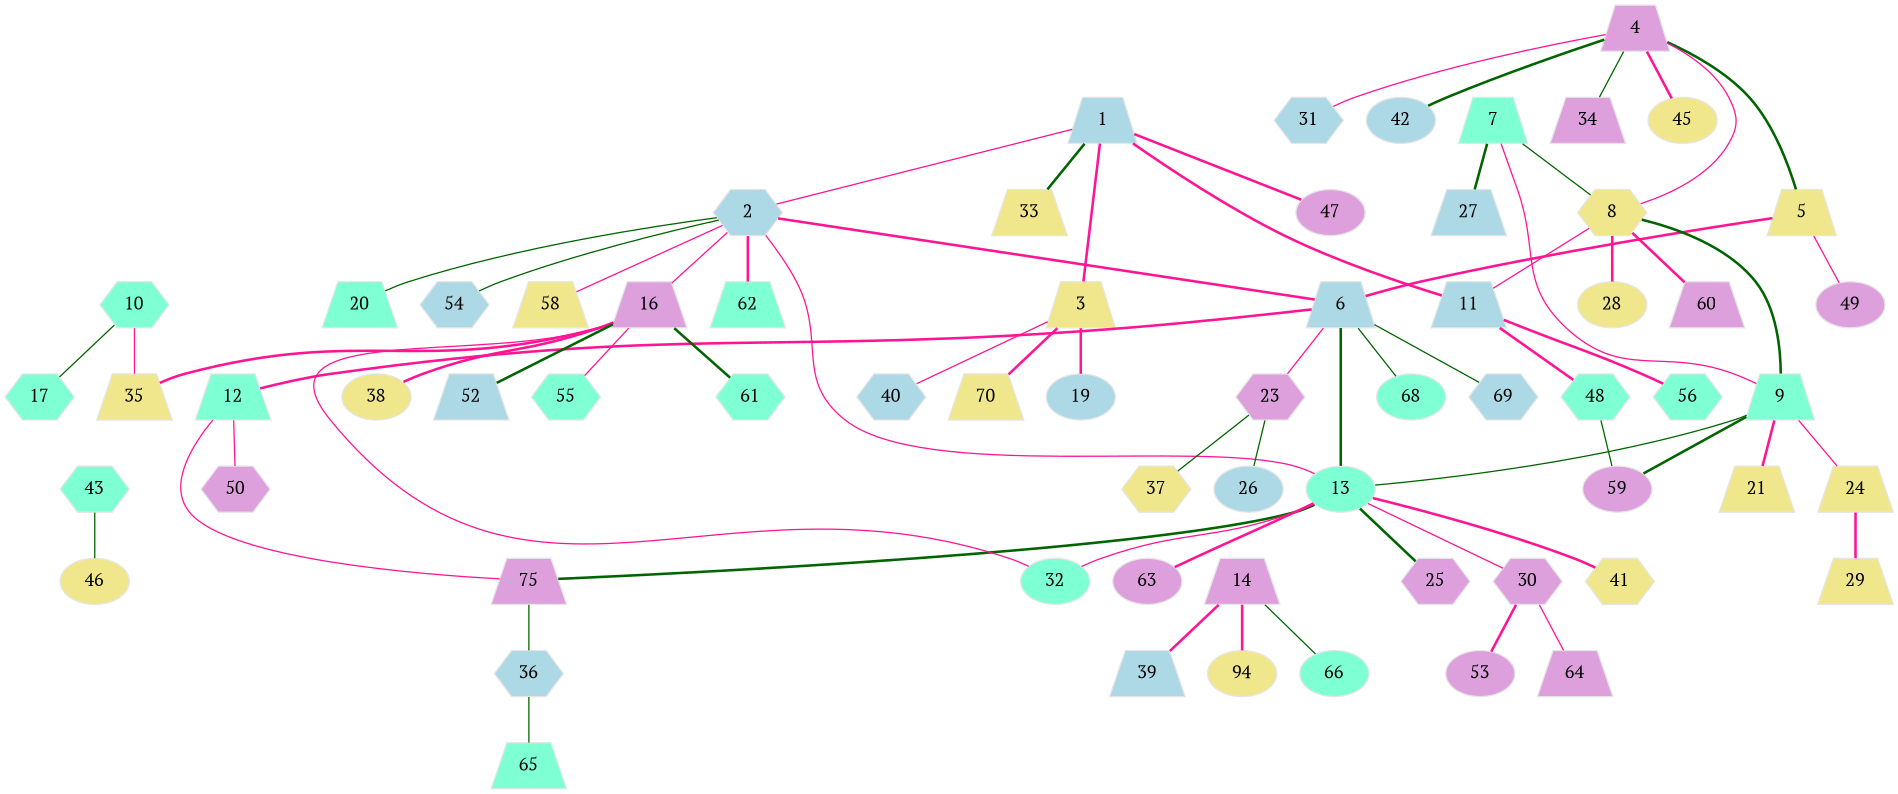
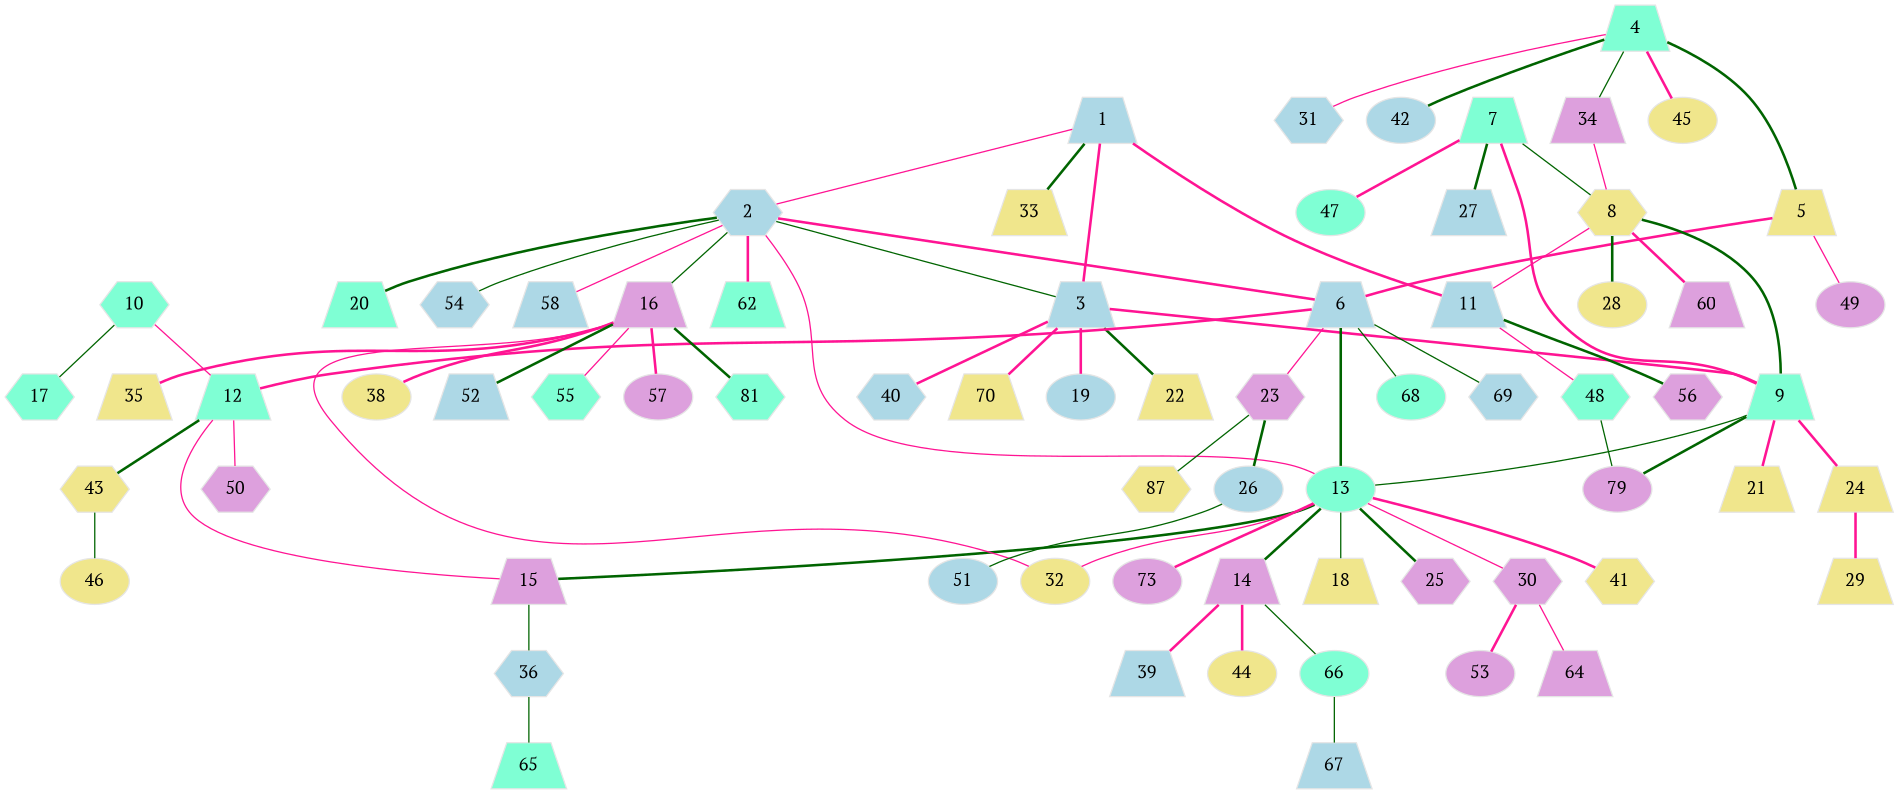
node "4": fillcolor plum -> aquamarine
edge "4" -- "8": now "34" -- "8"
edge "1" -- "47": now "7" -- "47"
node "47": fillcolor plum -> aquamarine
edge "2" -- "20": style solid -> bold
edge "2" -- "16": color deeppink -> darkgreen
edge "2" -- "3": added
edge "8" -- "28": color deeppink -> darkgreen
node "58": fillcolor khaki -> lightblue
node "3": fillcolor khaki -> lightblue
edge "7" -- "9": style solid -> bold
edge "3" -- "9": added
edge "11" -- "56": color deeppink -> darkgreen
edge "10" -- "35": now "10" -- "12"
edge "3" -- "40": style solid -> bold
edge "11" -- "48": style bold -> solid
node "57": added
node "61": label "61" -> "81"
node "22": added
node "56": fillcolor aquamarine -> plum
edge "23" -- "26": style solid -> bold
edge "9" -- "24": style solid -> bold
edge "12" -- "43": added
node "43": fillcolor aquamarine -> khaki
node "37": label "37" -> "87"
node "59": label "59" -> "79"
edge "13" -- "14": added
node "75": label "75" -> "15"
node "51": added
node "32": fillcolor aquamarine -> khaki
node "63": label "63" -> "73"
node "18": added
node "94": label "94" -> "44"
node "67": added
